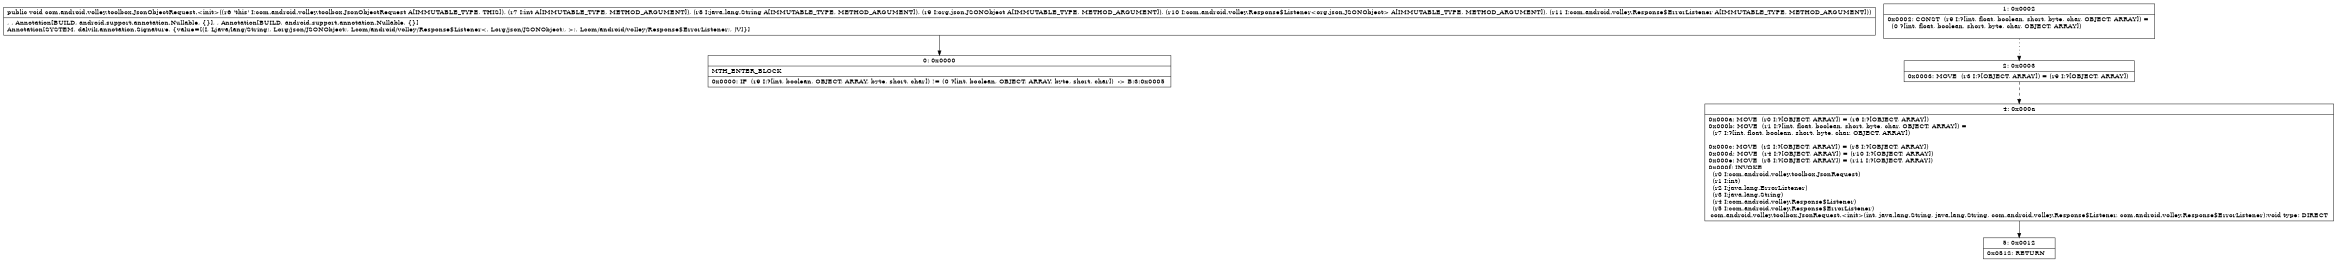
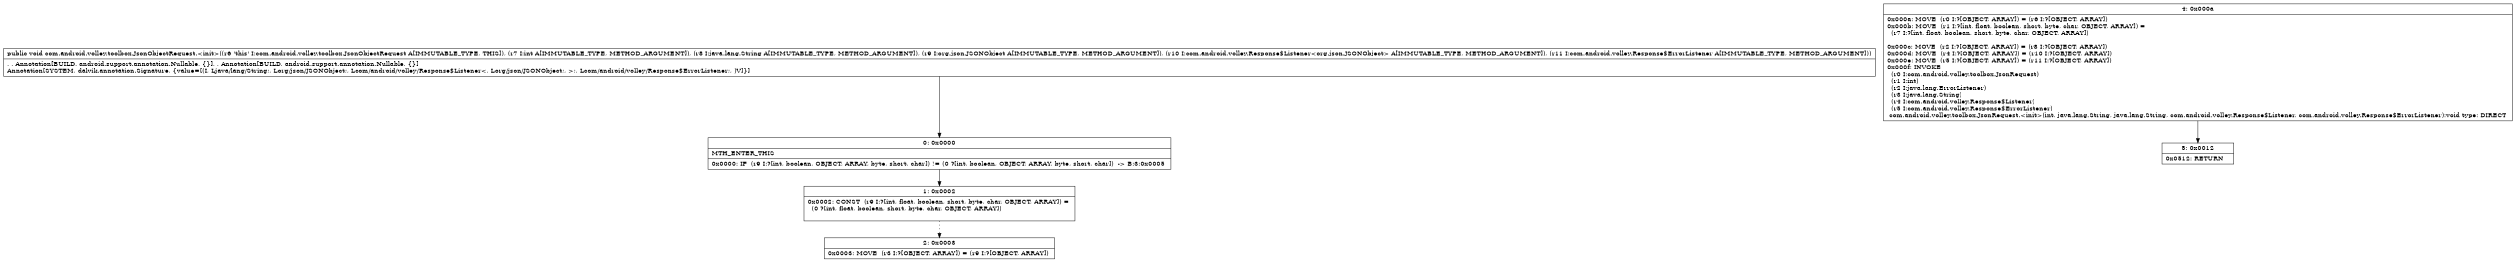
node "0: 0x0000": text "MTH_ENTER_BLOCK" -> "MTH_ENTER_THIS"
edge "2: 0x0003" -> "4: 0x000a": removed
edge "0: 0x0000" -> "1: 0x0002": added
